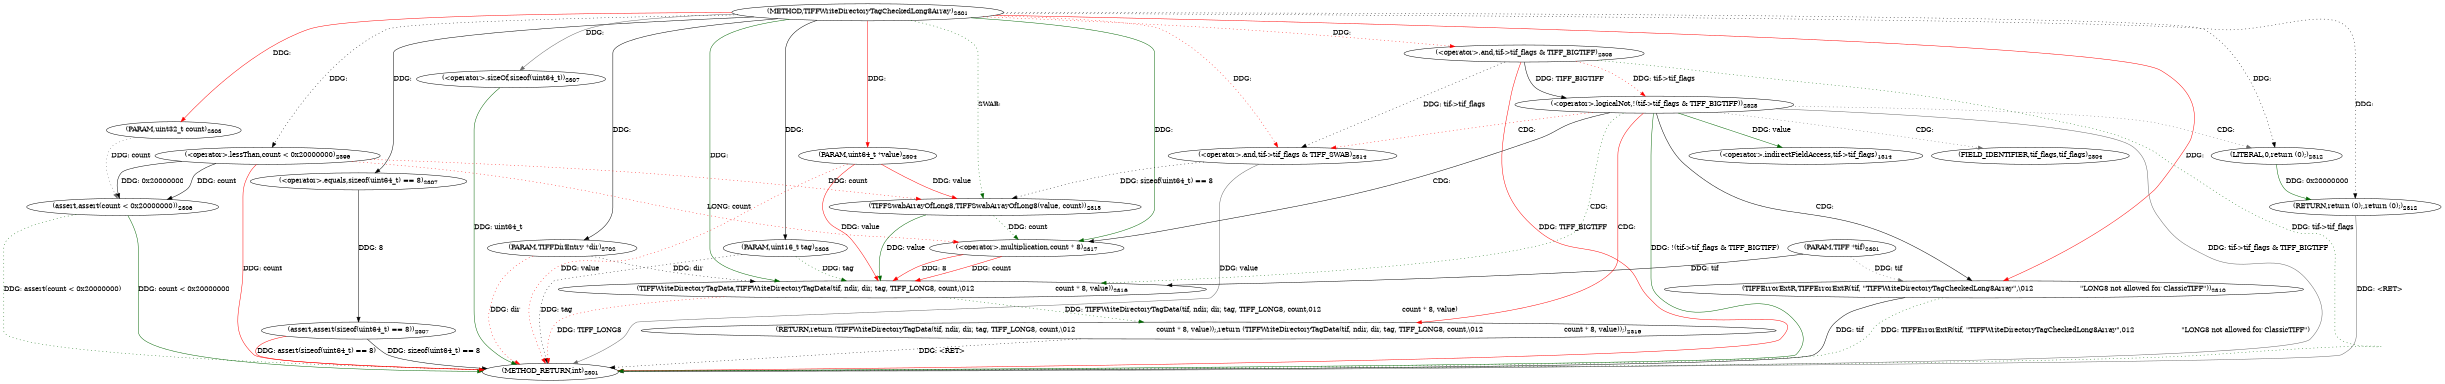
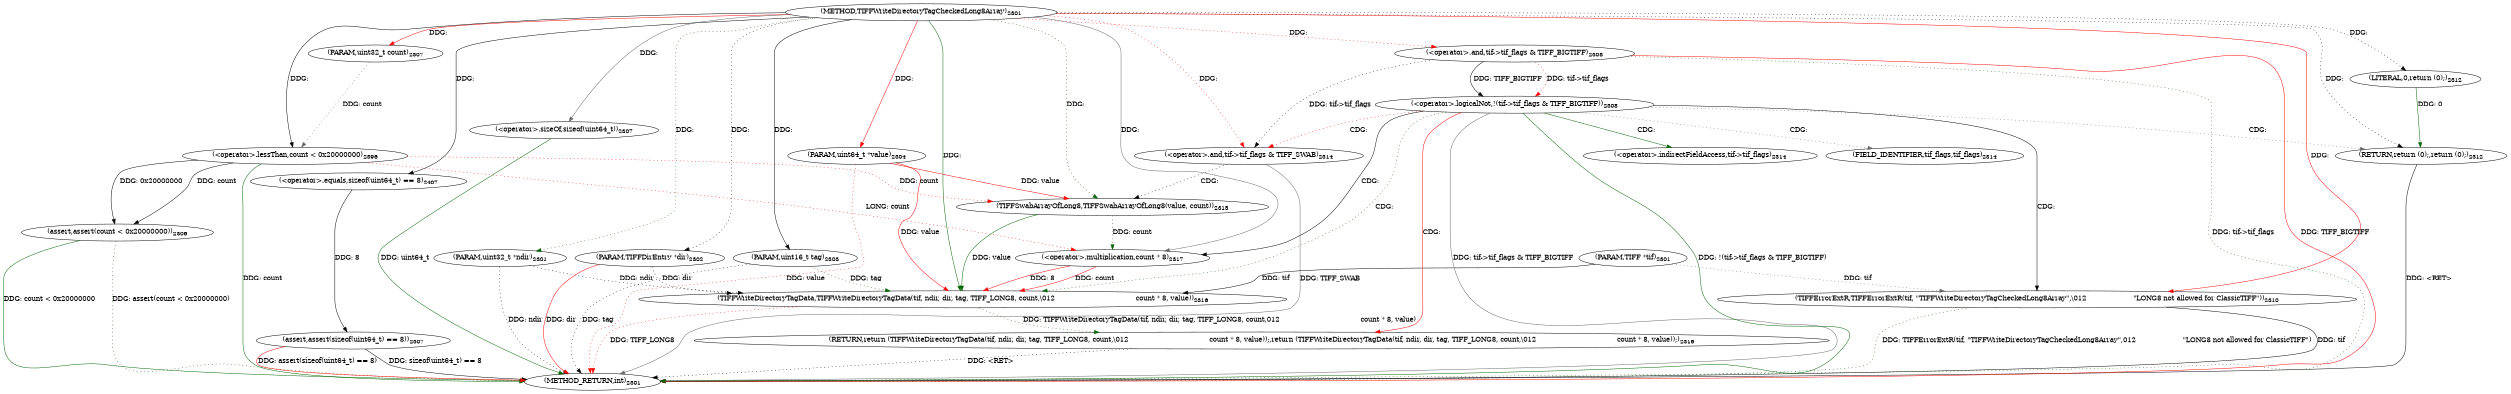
edge "(METHOD,TIFFWriteDirectoryTagCheckedLong8Array)" -> "(<operator>.lessThan,count < 0x20000000)": style dotted -> solid
edge "(METHOD,TIFFWriteDirectoryTagCheckedLong8Array)" -> "(PARAM,TIFFDirEntry *dir)": style solid -> dotted
edge "(METHOD,TIFFWriteDirectoryTagCheckedLong8Array)" -> "(<operator>.multiplication,count * 8)": color darkgreen -> gray40
node "(<operator>.logicalNot,!(tif->tif_flags & TIFF_BIGTIFF))": text "2328" -> "2308"
edge "(METHOD,TIFFWriteDirectoryTagCheckedLong8Array)" -> "(TIFFSwabArrayOfLong8,TIFFSwabArrayOfLong8(value, count))": label "SWAB: " -> "DDG: "
edge "(<operator>.logicalNot,!(tif->tif_flags & TIFF_BIGTIFF))" -> "(LITERAL,0,return (0);)": now "(<operator>.logicalNot,!(tif->tif_flags & TIFF_BIGTIFF))" -> "(RETURN,return (0);,return (0);)"
node "(PARAM,uint32_t count)": text "2303" -> "2307"
edge "(<operator>.logicalNot,!(tif->tif_flags & TIFF_BIGTIFF))" -> "(<operator>.indirectFieldAccess,tif->tif_flags)": label "DDG: value" -> "CDG: "
node "(<operator>.indirectFieldAccess,tif->tif_flags)": text "1314" -> "2314"
node "(FIELD_IDENTIFIER,tif_flags,tif_flags)": text "2304" -> "2314"
edge "(PARAM,uint32_t count)" -> "(assert,assert(count < 0x20000000))": now "(PARAM,uint32_t count)" -> "(<operator>.lessThan,count < 0x20000000)"
node "(<operator>.equals,sizeof(uint64_t) == 8)": text "2307" -> "2407"
edge "(<operator>.and,tif->tif_flags & TIFF_SWAB)" -> "(TIFFSwabArrayOfLong8,TIFFSwabArrayOfLong8(value, count))": label "DDG: sizeof(uint64_t) == 8" -> "CDG: "
edge "(LITERAL,0,return (0);)" -> "(RETURN,return (0);,return (0);)": label "DDG: 0x20000000" -> "DDG: 0"
node "(PARAM,TIFFDirEntry *dir)": text "2702" -> "2302"
node "(PARAM,uint32_t *ndir)": added
edge "(<operator>.and,tif->tif_flags & TIFF_SWAB)" -> "(METHOD_RETURN,int)": label "DDG: value" -> "DDG: TIFF_SWAB"
edge "(PARAM,TIFFDirEntry *dir)" -> "(METHOD_RETURN,int)": style dotted -> solid
edge "(<operator>.lessThan,count < 0x20000000)" -> "(METHOD_RETURN,int)": color red -> darkgreen
edge "(RETURN,return (0);,return (0);)" -> "(METHOD_RETURN,int)": color gray40 -> black
